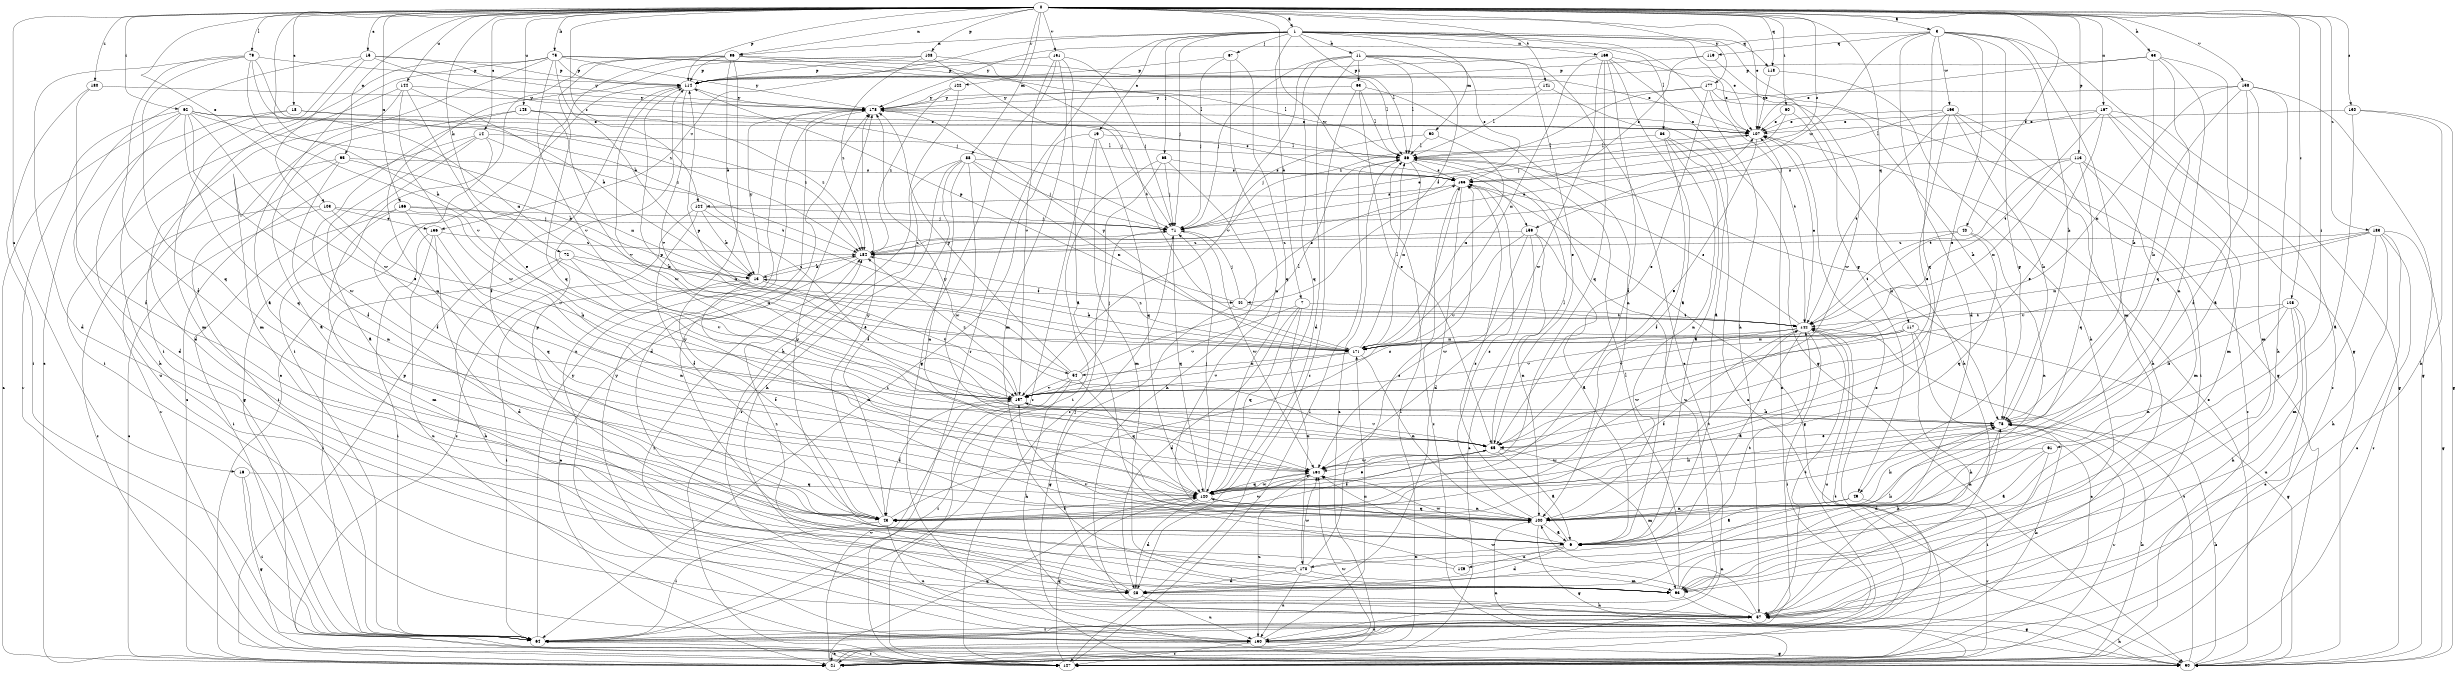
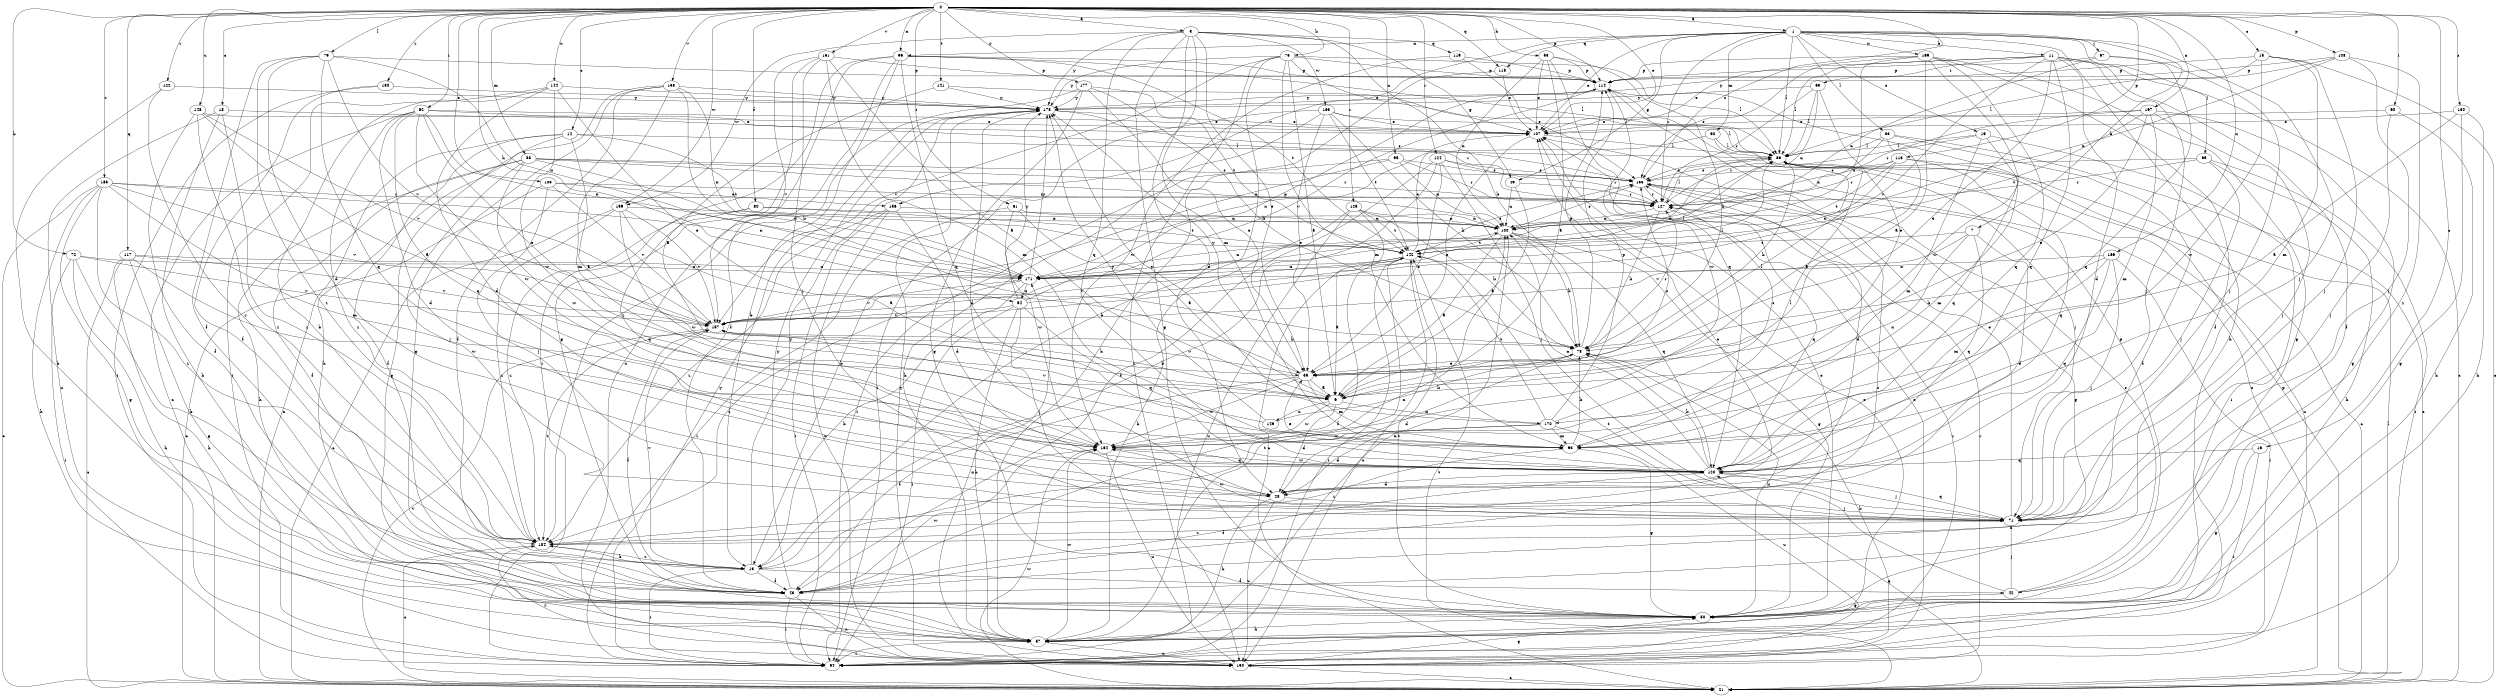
edge "135" -> "124": reversed
node "40": label "40" -> "80"
